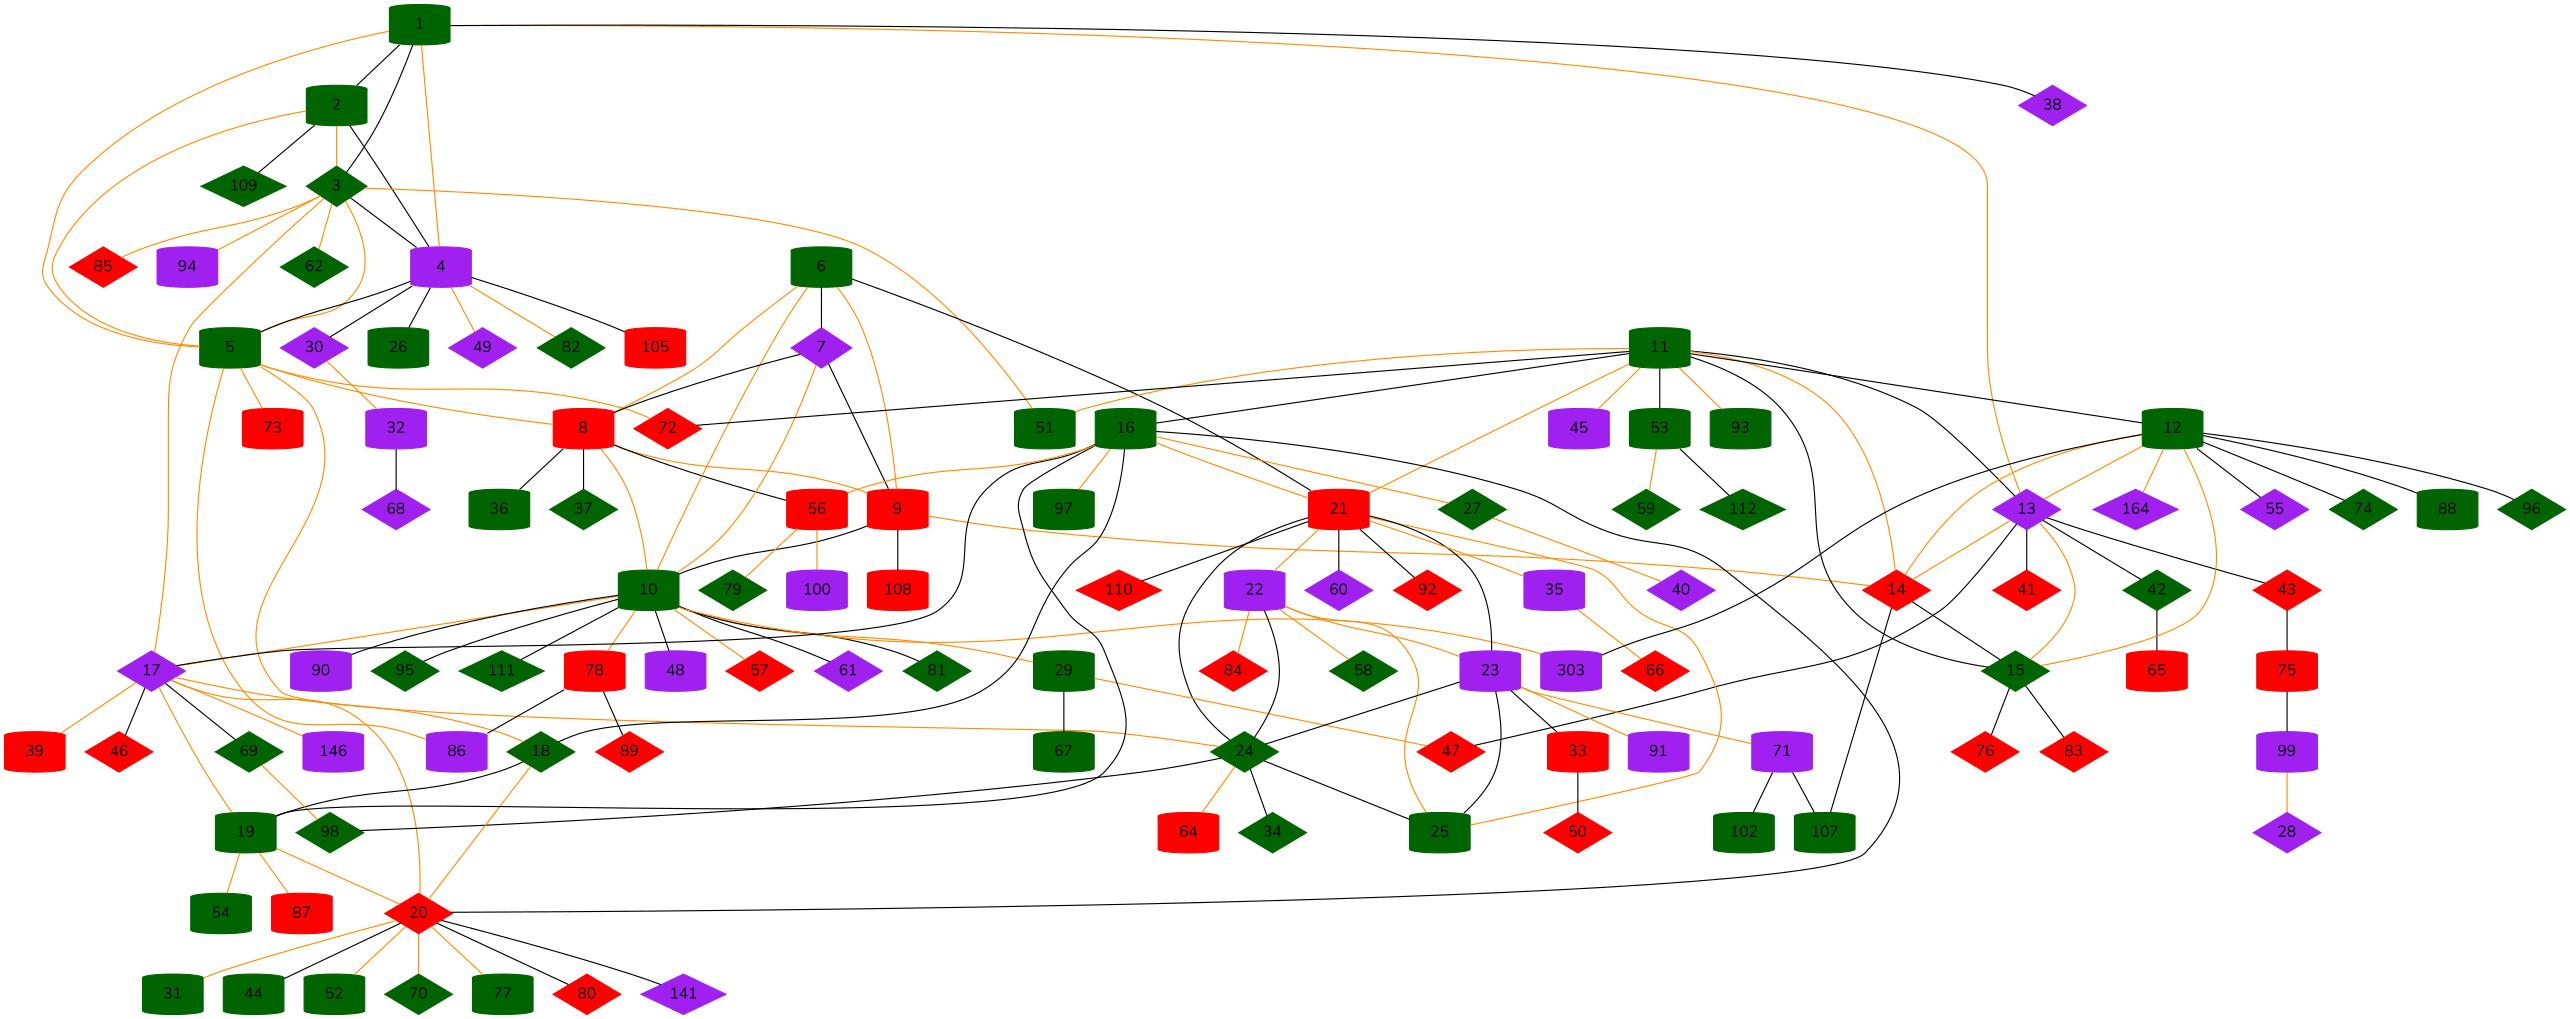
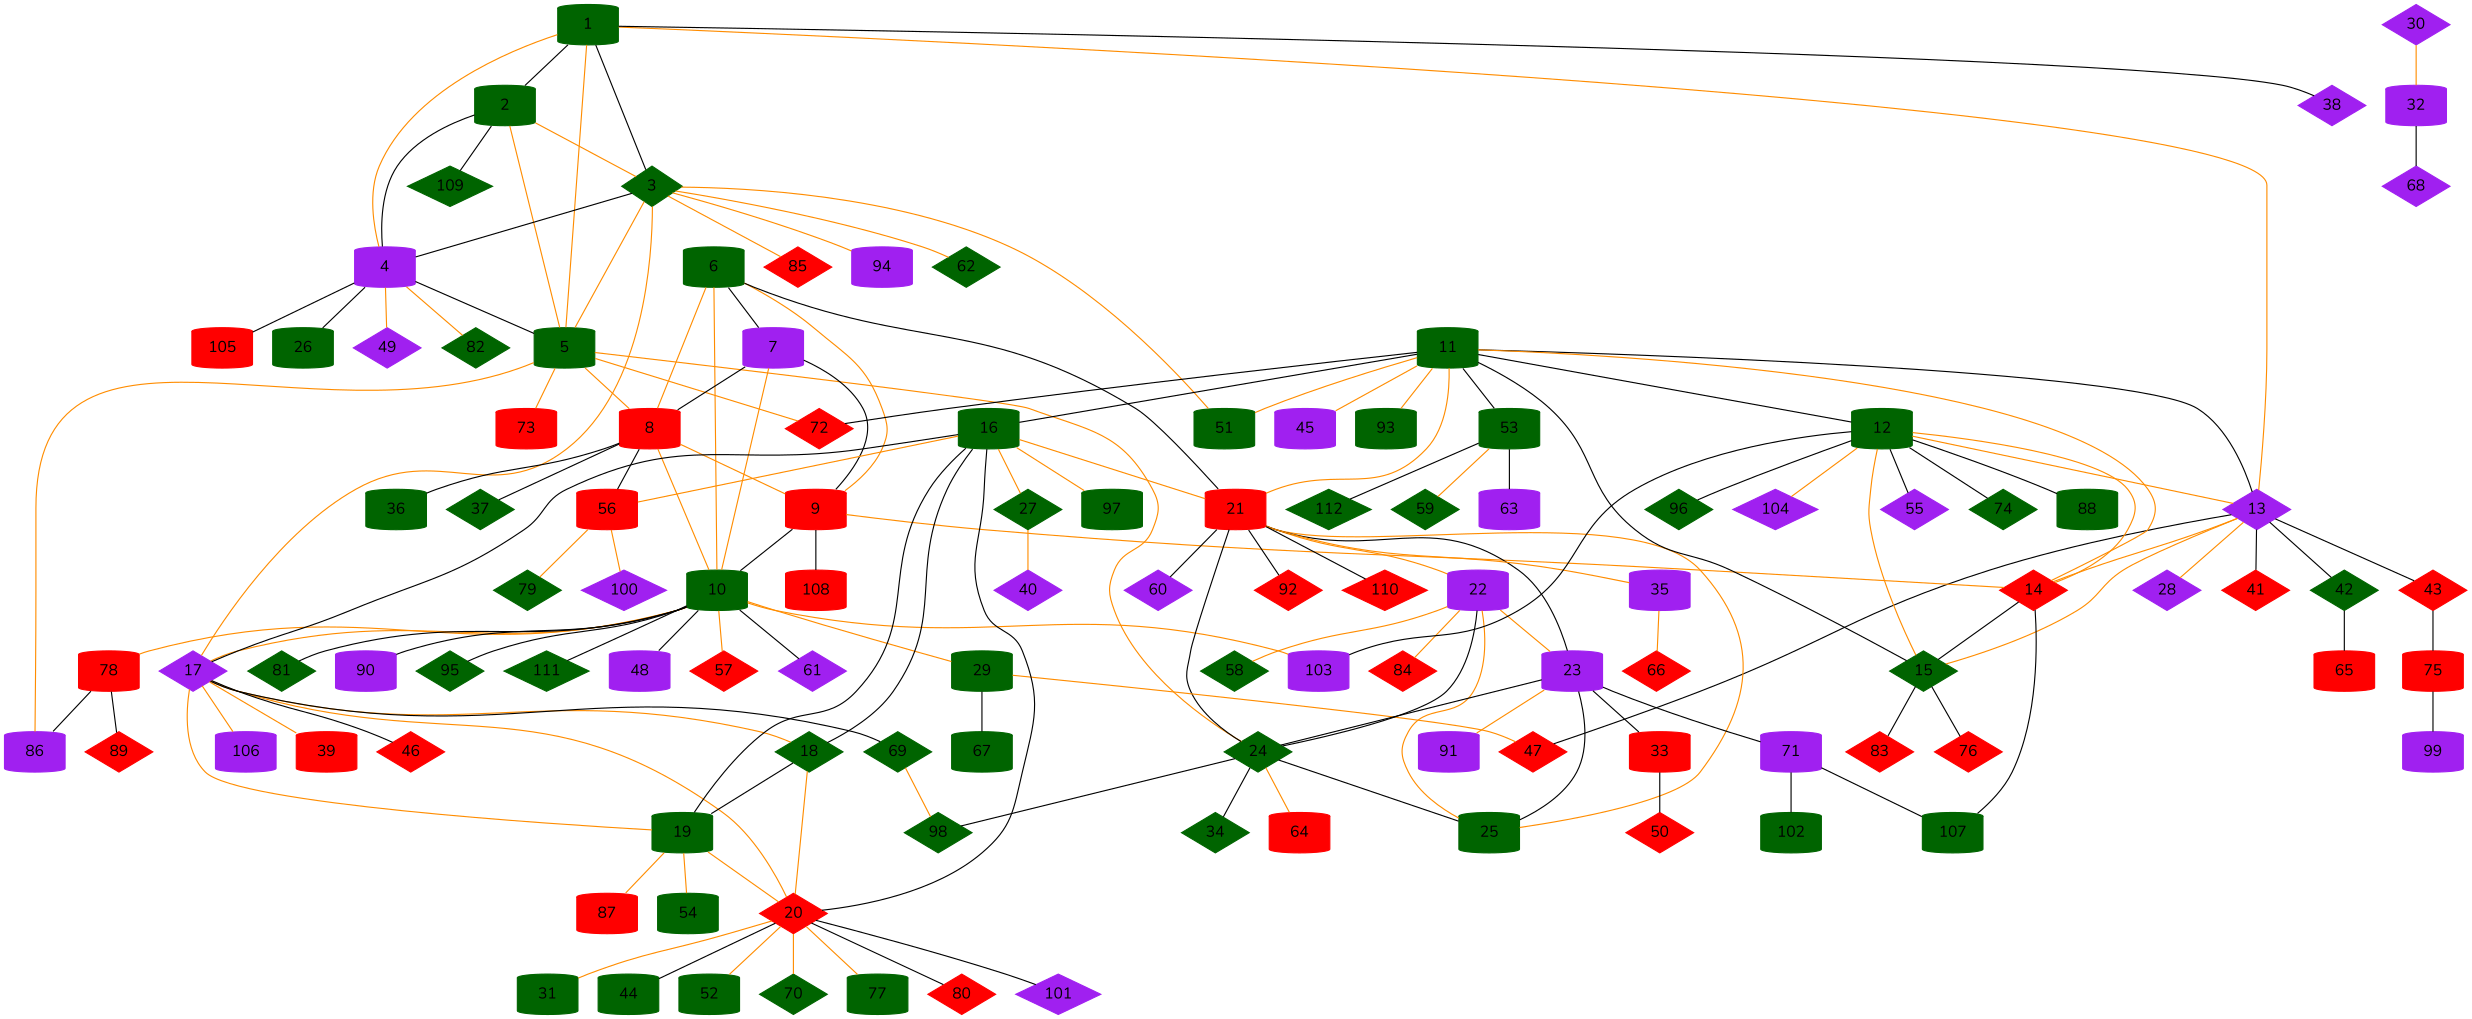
edge "4" -- "30": removed
node "7": shape diamond -> cylinder
node "63": added
node "164": label "164" -> "104"
node "100": shape cylinder -> diamond
node "303": label "303" -> "103"
edge "23" -- "71": color darkorange -> black
node "146": label "146" -> "106"
edge "99" -- "28": now "13" -- "28"
node "141": label "141" -> "101"
